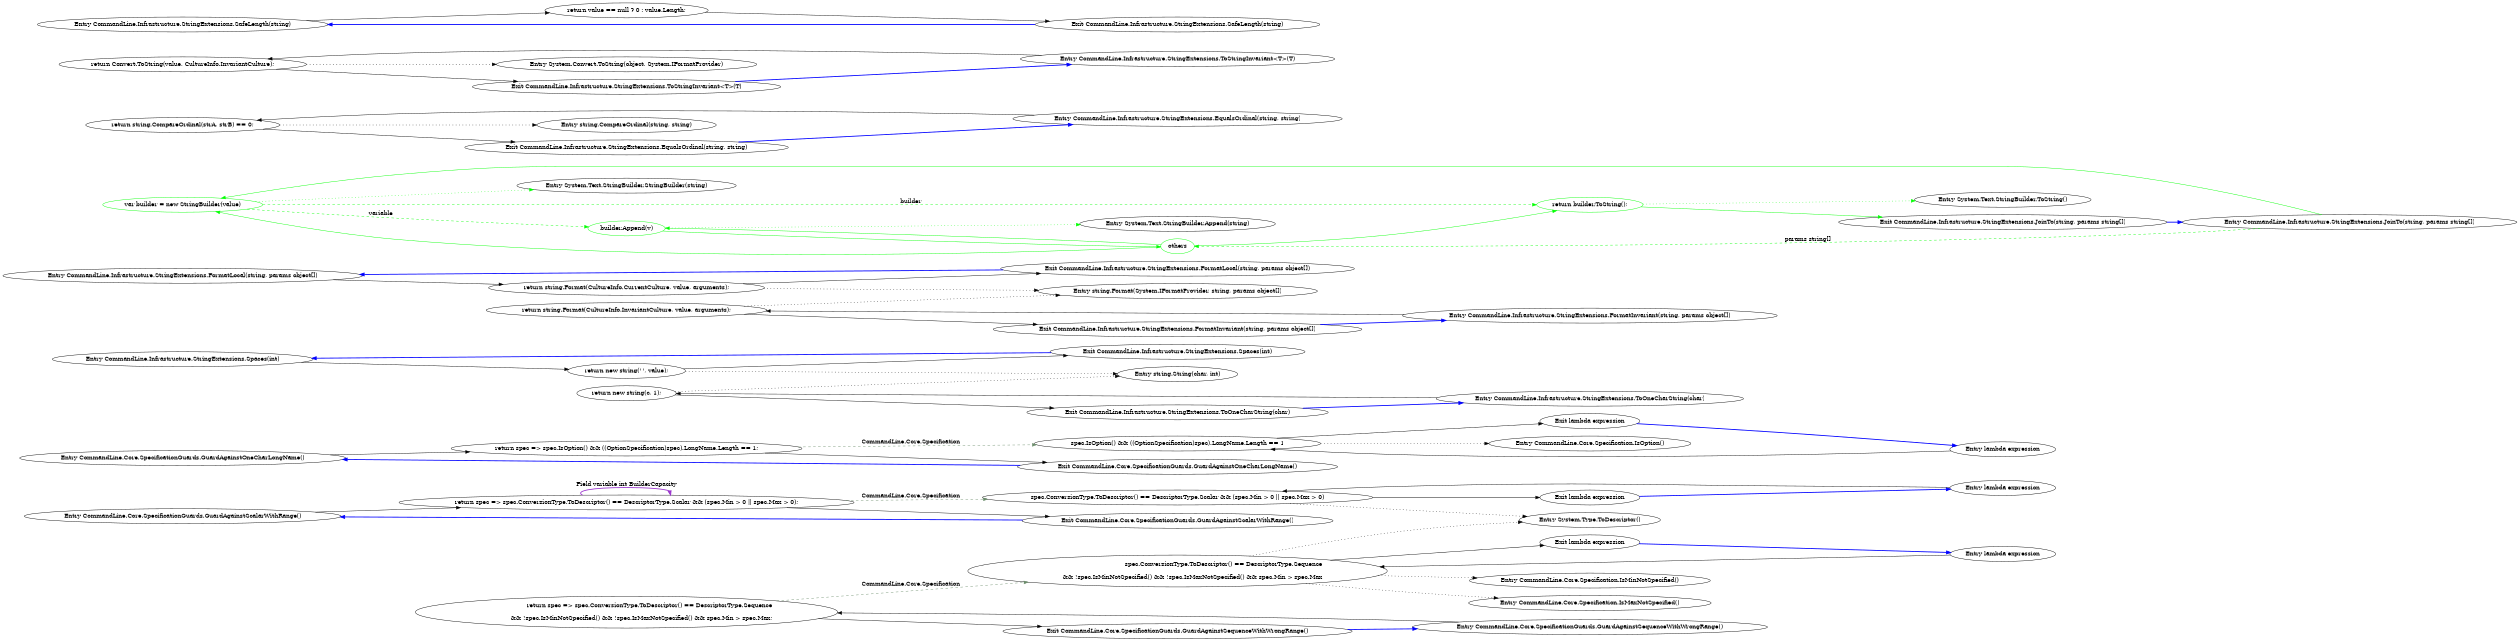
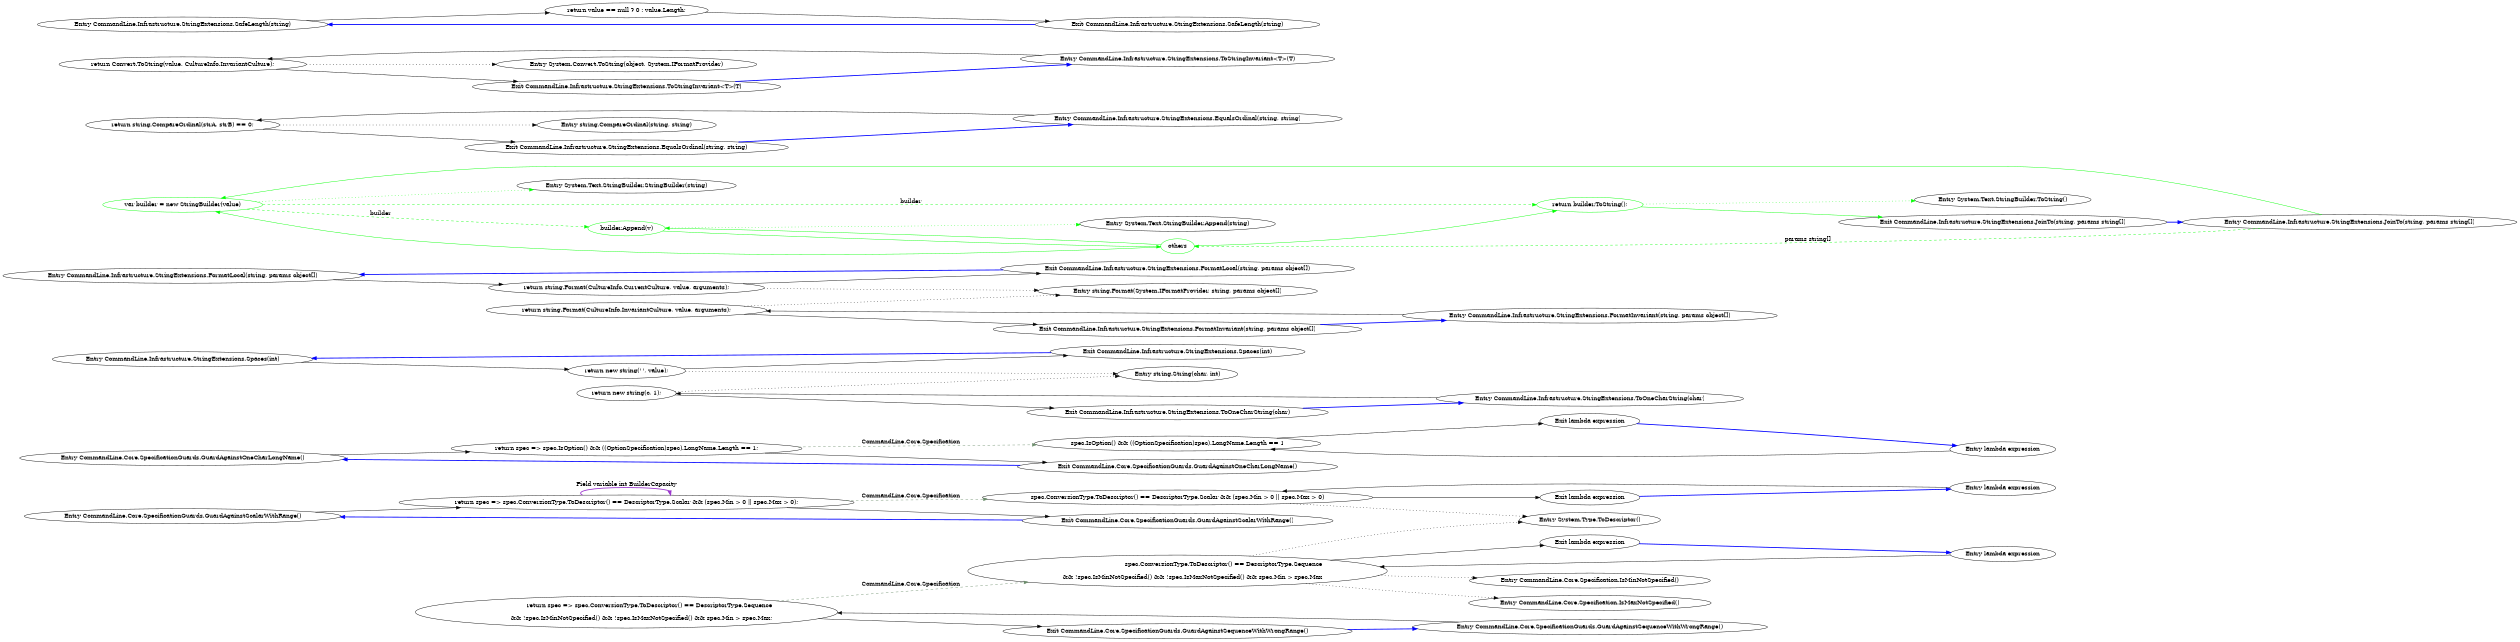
edge "var builder = new StringBuilder(value)" -> "builder.Append(v)": label "variable" -> "builder"
node "Entry CommandLine.Core.Specification.IsOption()": removed
